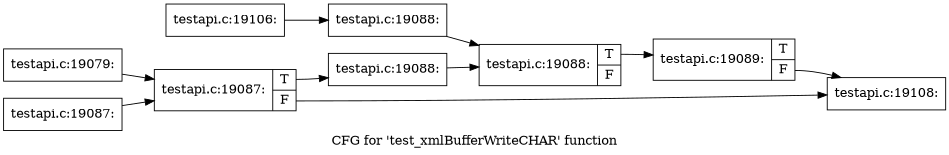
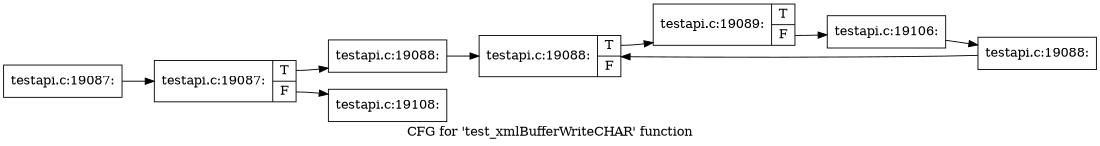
node "testapi.c:19079:": removed
edge "testapi.c:19089:" -> "testapi.c:19108:": now "testapi.c:19089:" -> "testapi.c:19106:"
